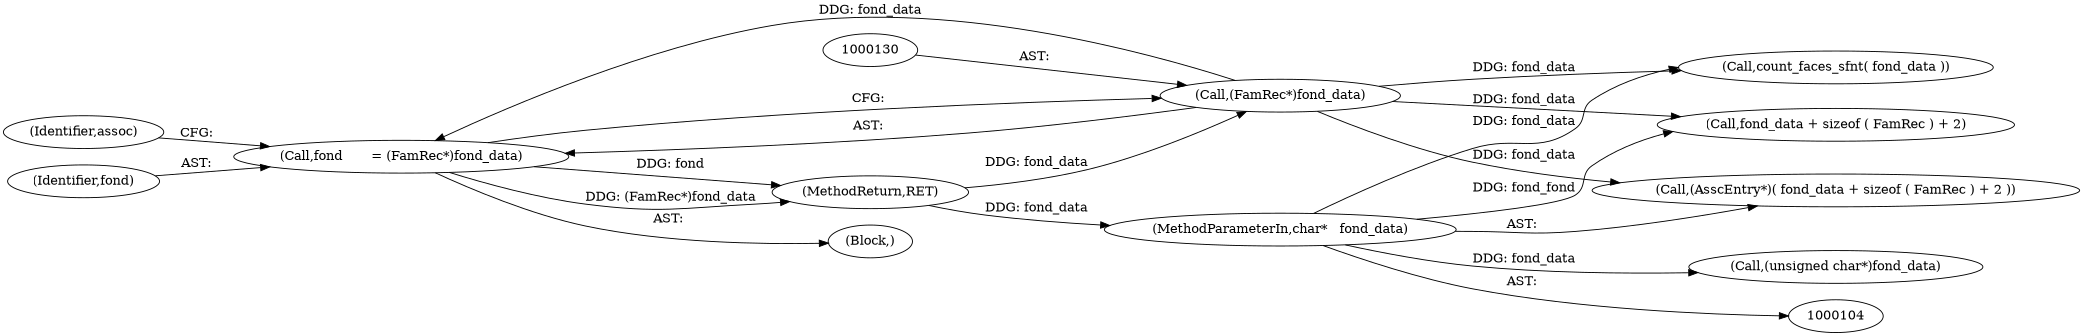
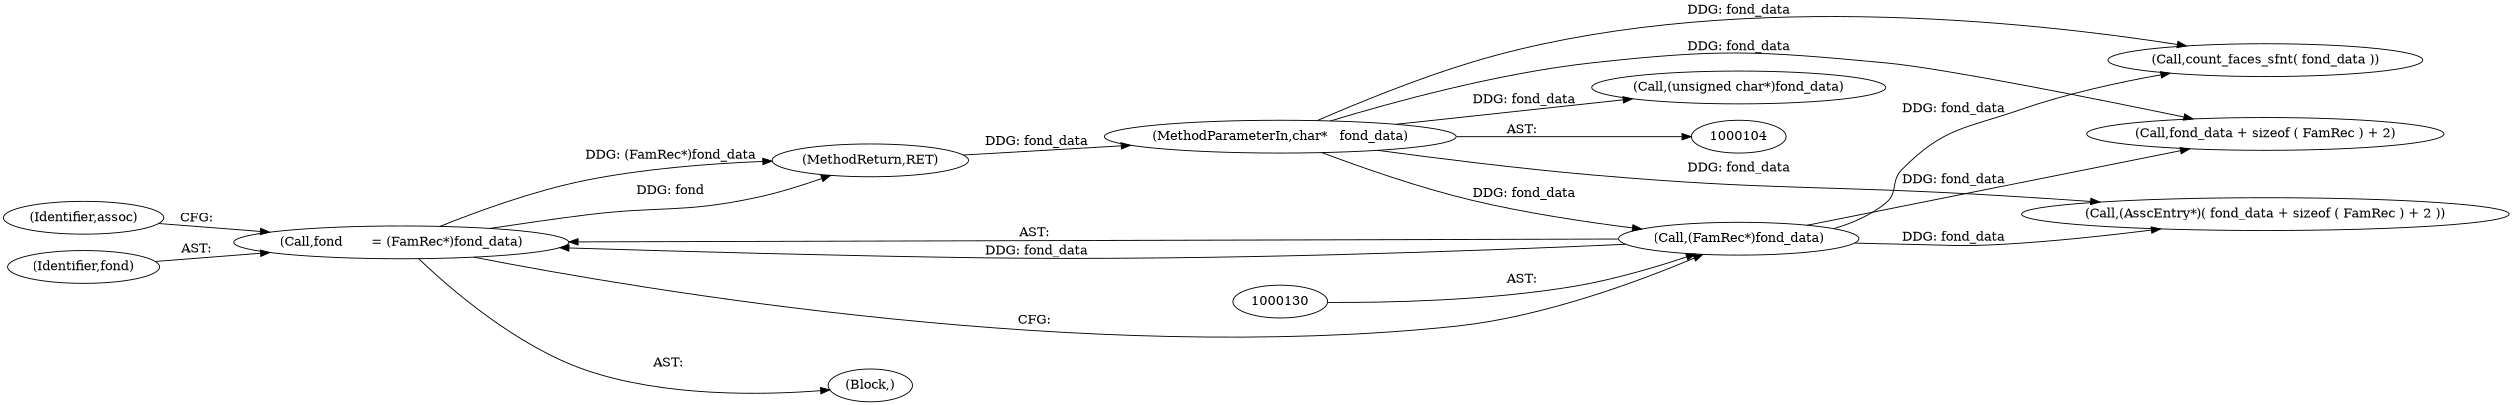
edge "(MethodReturn,RET)" -> "(Call,(FamRec*)fond_data)": now "(MethodParameterIn,char*   fond_data)" -> "(Call,(FamRec*)fond_data)"
edge "(MethodParameterIn,char*   fond_data)" -> "(Call,fond_data + sizeof ( FamRec ) + 2)": label "DDG: fond_fond" -> "DDG: fond_data"
edge "(MethodParameterIn,char*   fond_data)" -> "(Call,(AsscEntry*)( fond_data + sizeof ( FamRec ) + 2 ))": label "AST: " -> "DDG: fond_data"
